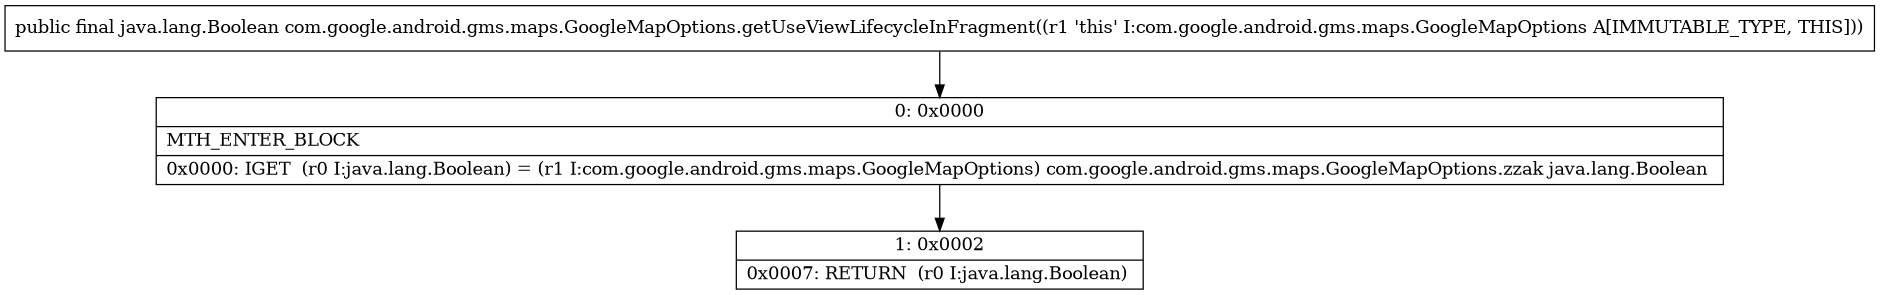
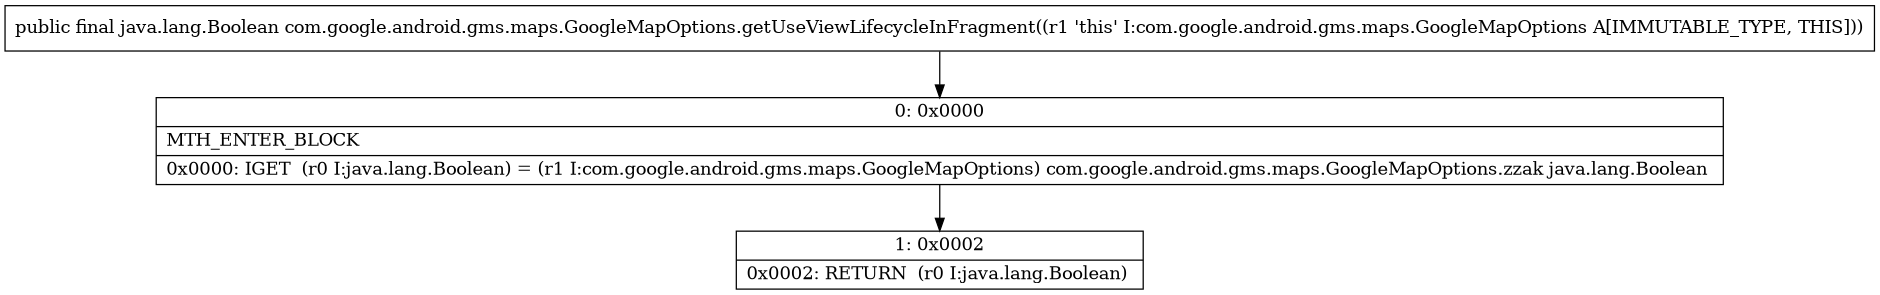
node "1: 0x0002": text "0x0007: RETURN  (r0 I:java.lang.Boolean)" -> "0x0002: RETURN  (r0 I:java.lang.Boolean)"
